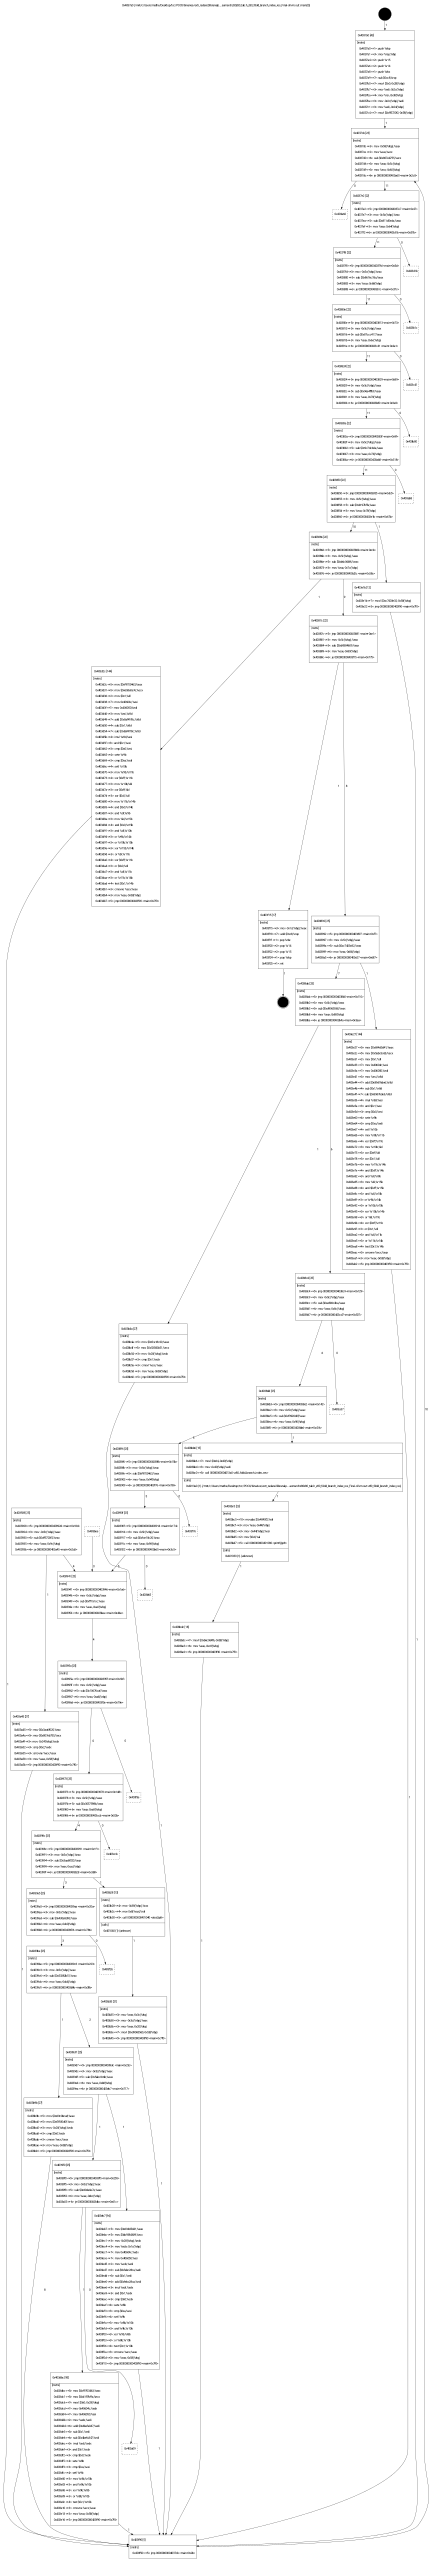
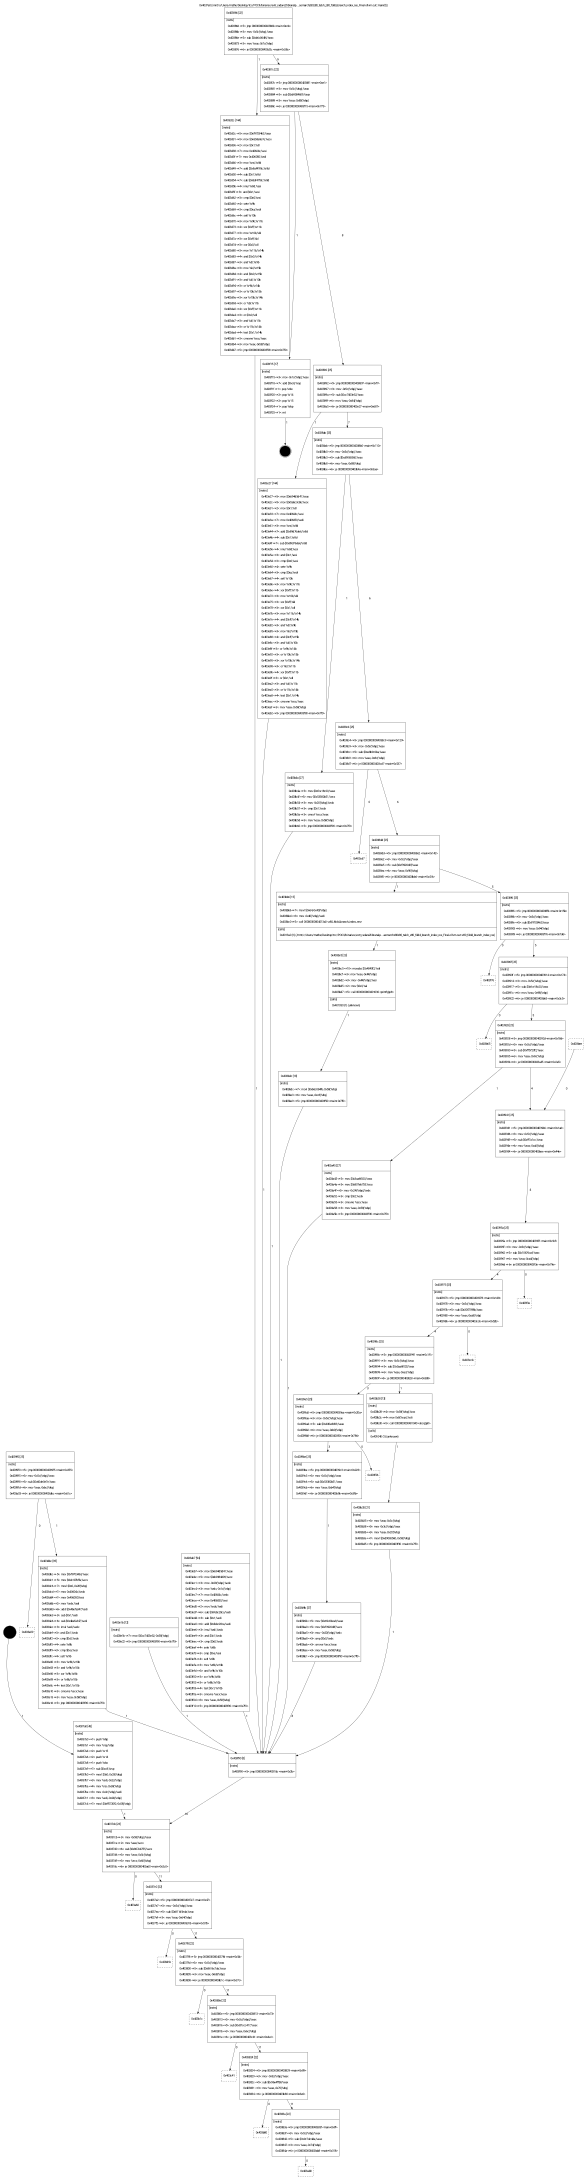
node "0x403850 [22]": removed
edge "0x40390f [25]" -> "0x403941 [25]": now "0x40390f [25]" -> "0x403928 [25]"
node "0x4039d7 [25]": removed
